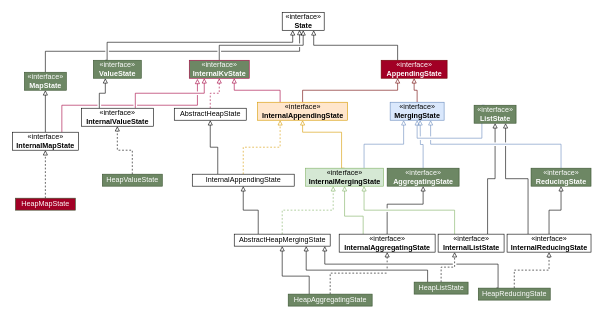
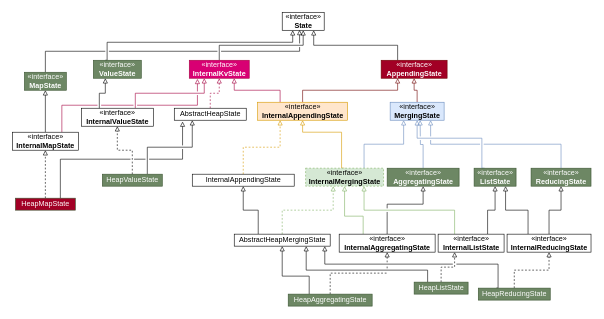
node "«interface» InternalKvState": fillcolor #6d8764 -> #d80073
node "«interface» ListState": moved (495, 114) -> (495, 177)
edge "HeapValueState" -> "AbstractHeapState": added
edge "InternalAppendingState" -> "AbstractHeapState": removed
edge "HeapMapState" -> "AbstractHeapState": added
node "«interface» InternalMergingState": style solid -> dashed
